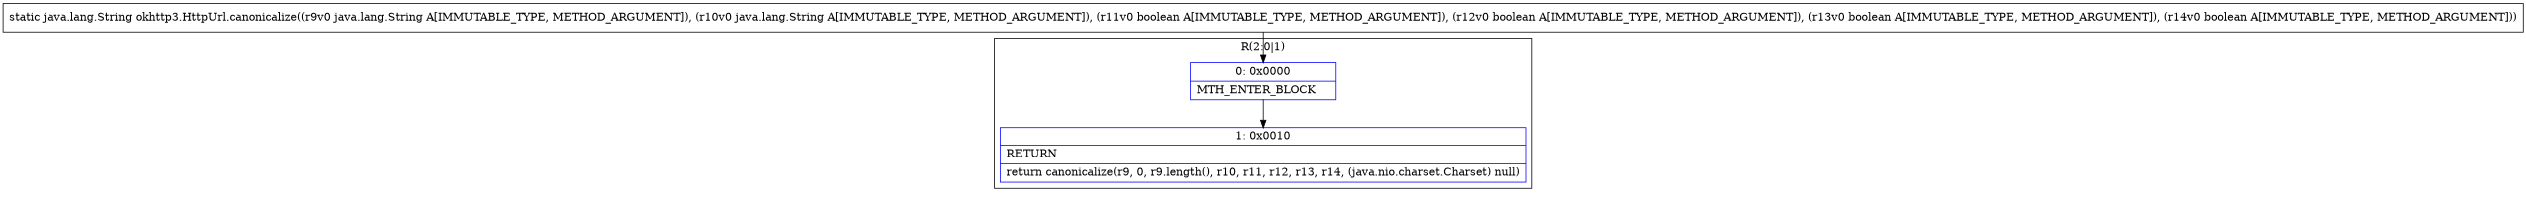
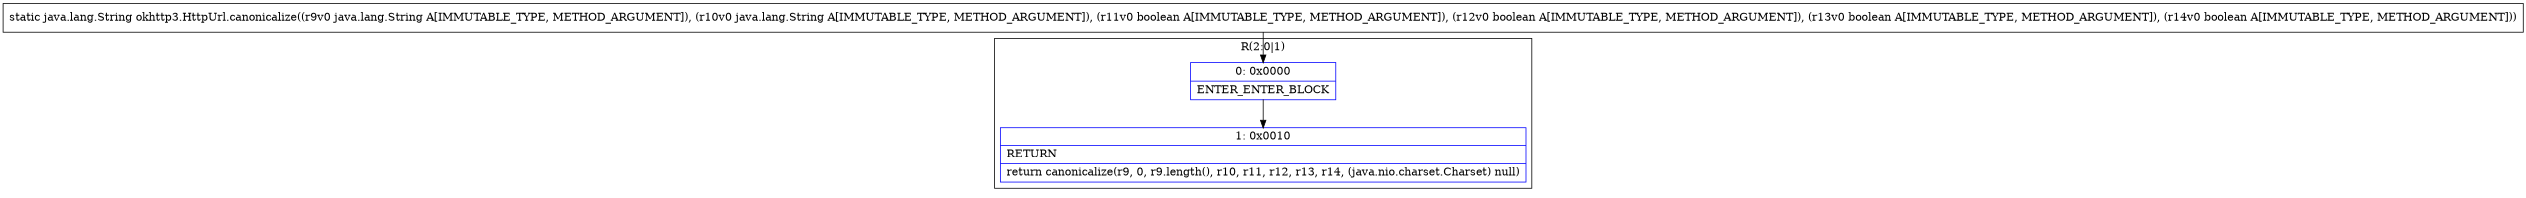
node "0: 0x0000": text "MTH_ENTER_BLOCK" -> "ENTER_ENTER_BLOCK"
